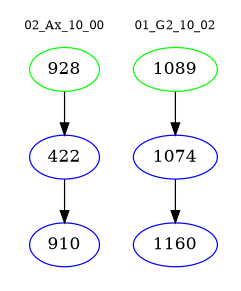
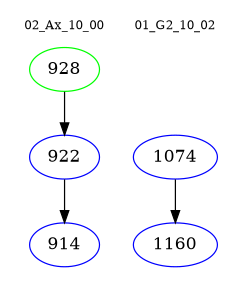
node "1089": removed
node "422": label "422" -> "922"
node "910": label "910" -> "914"
